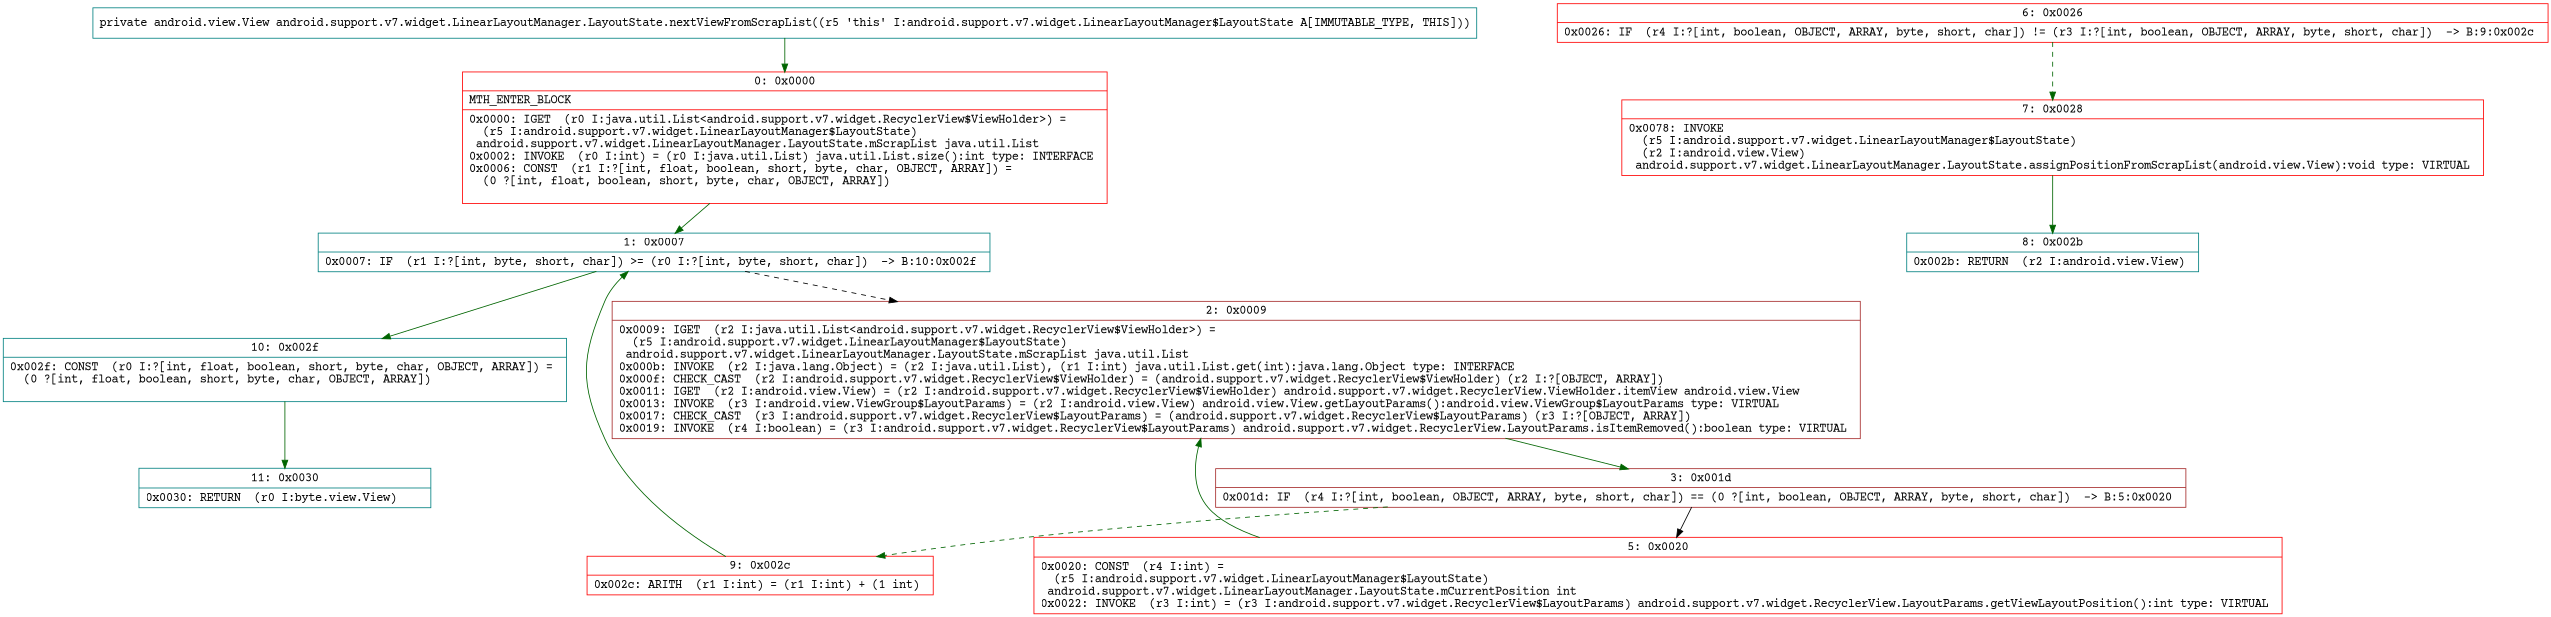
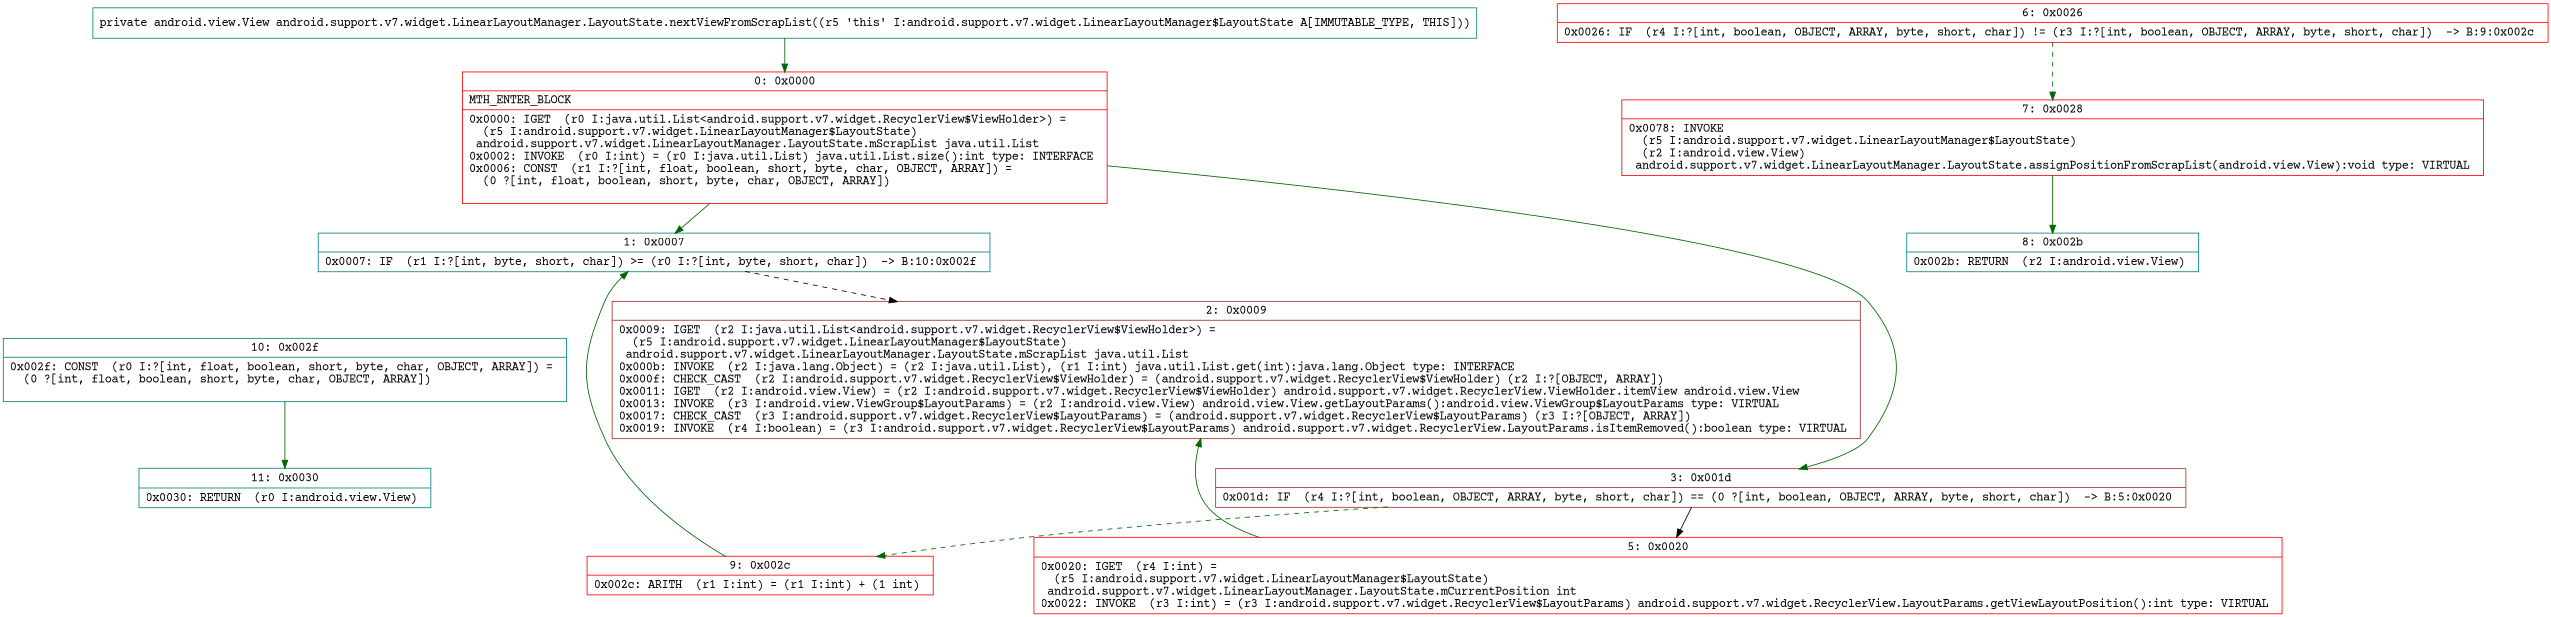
edge "1: 0x0007" -> "10: 0x002f": removed
edge "2: 0x0009" -> "3: 0x001d": now "0: 0x0000" -> "3: 0x001d"
node "11: 0x0030": text "0x0030: RETURN  (r0 I:byte.view.View)" -> "0x0030: RETURN  (r0 I:android.view.View)"
node "5: 0x0020": text "0x0020: CONST  (r4 I:int) =" -> "0x0020: IGET  (r4 I:int) ="
